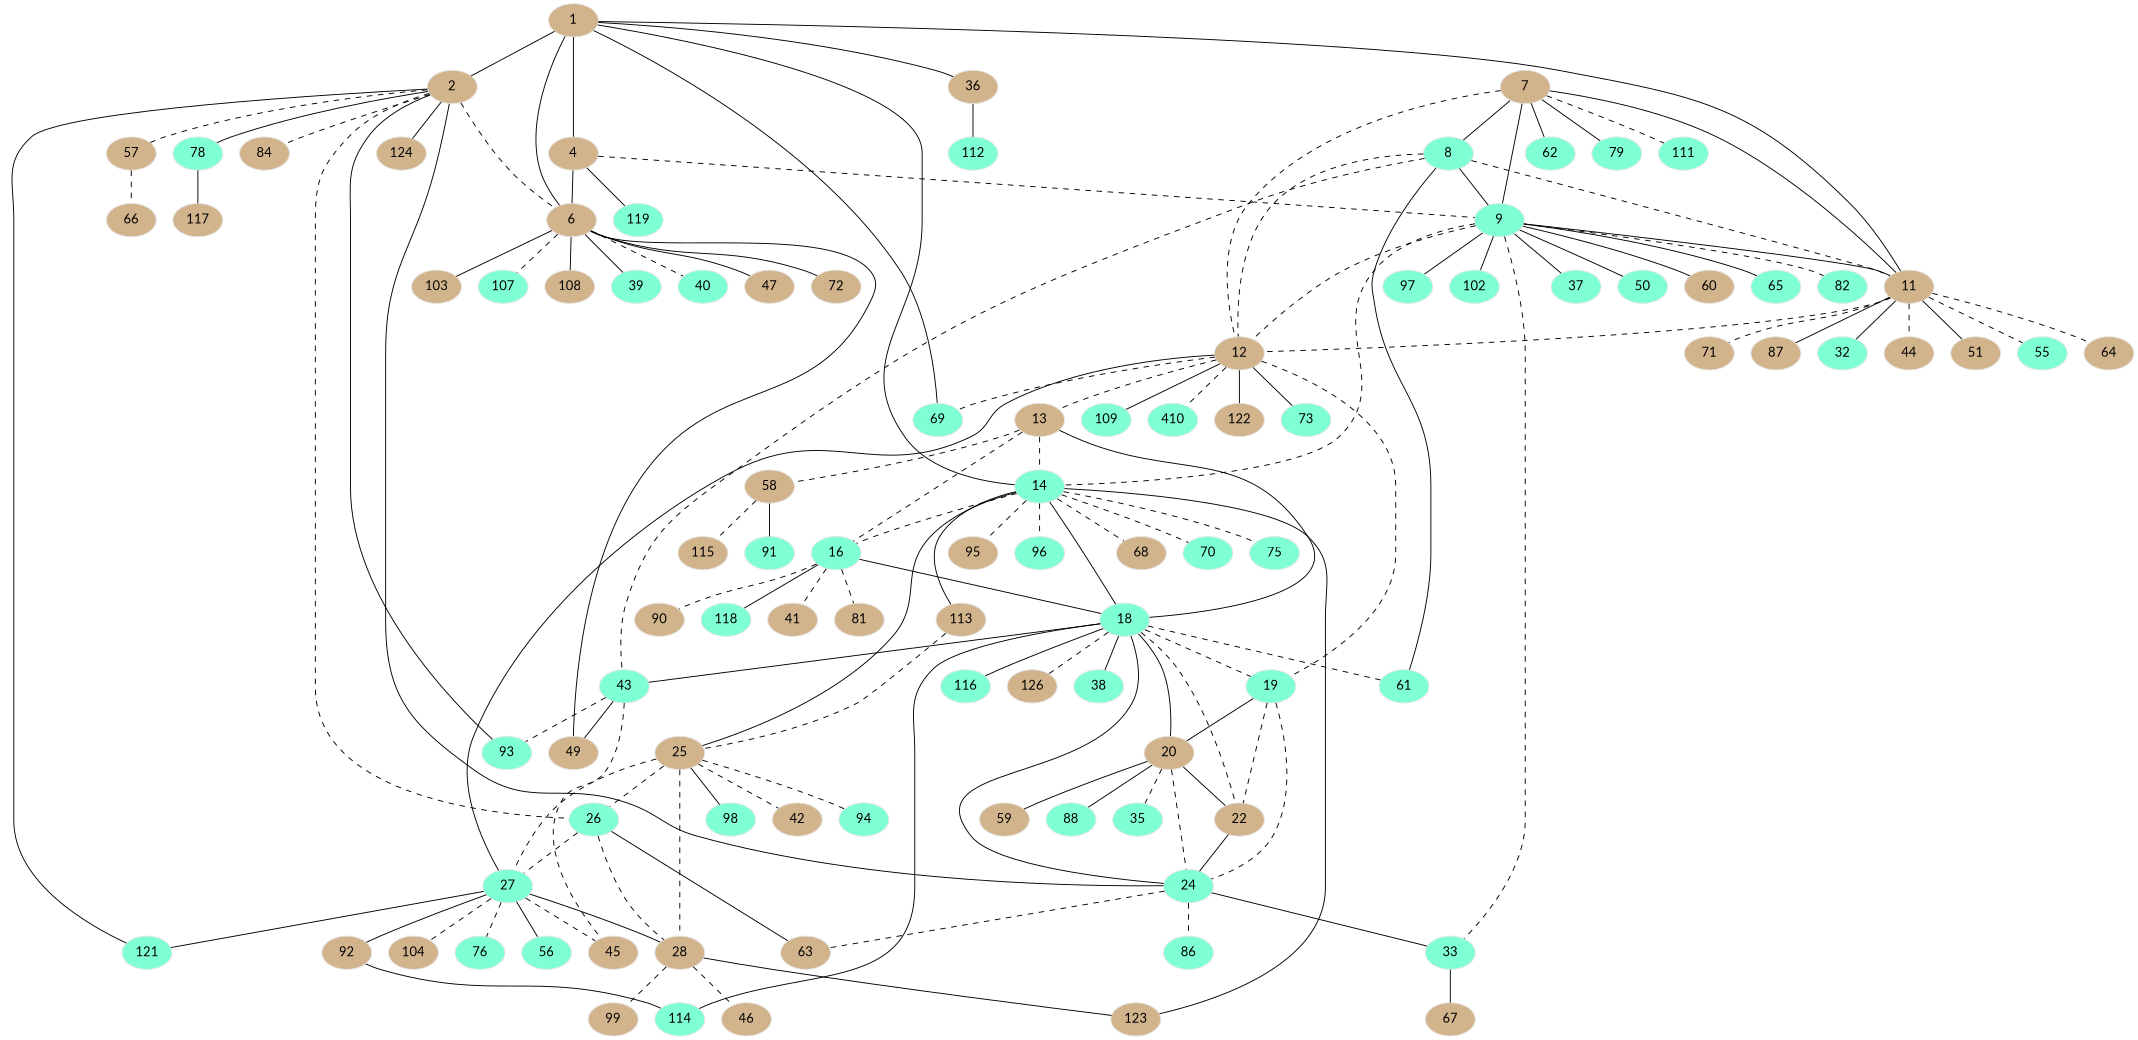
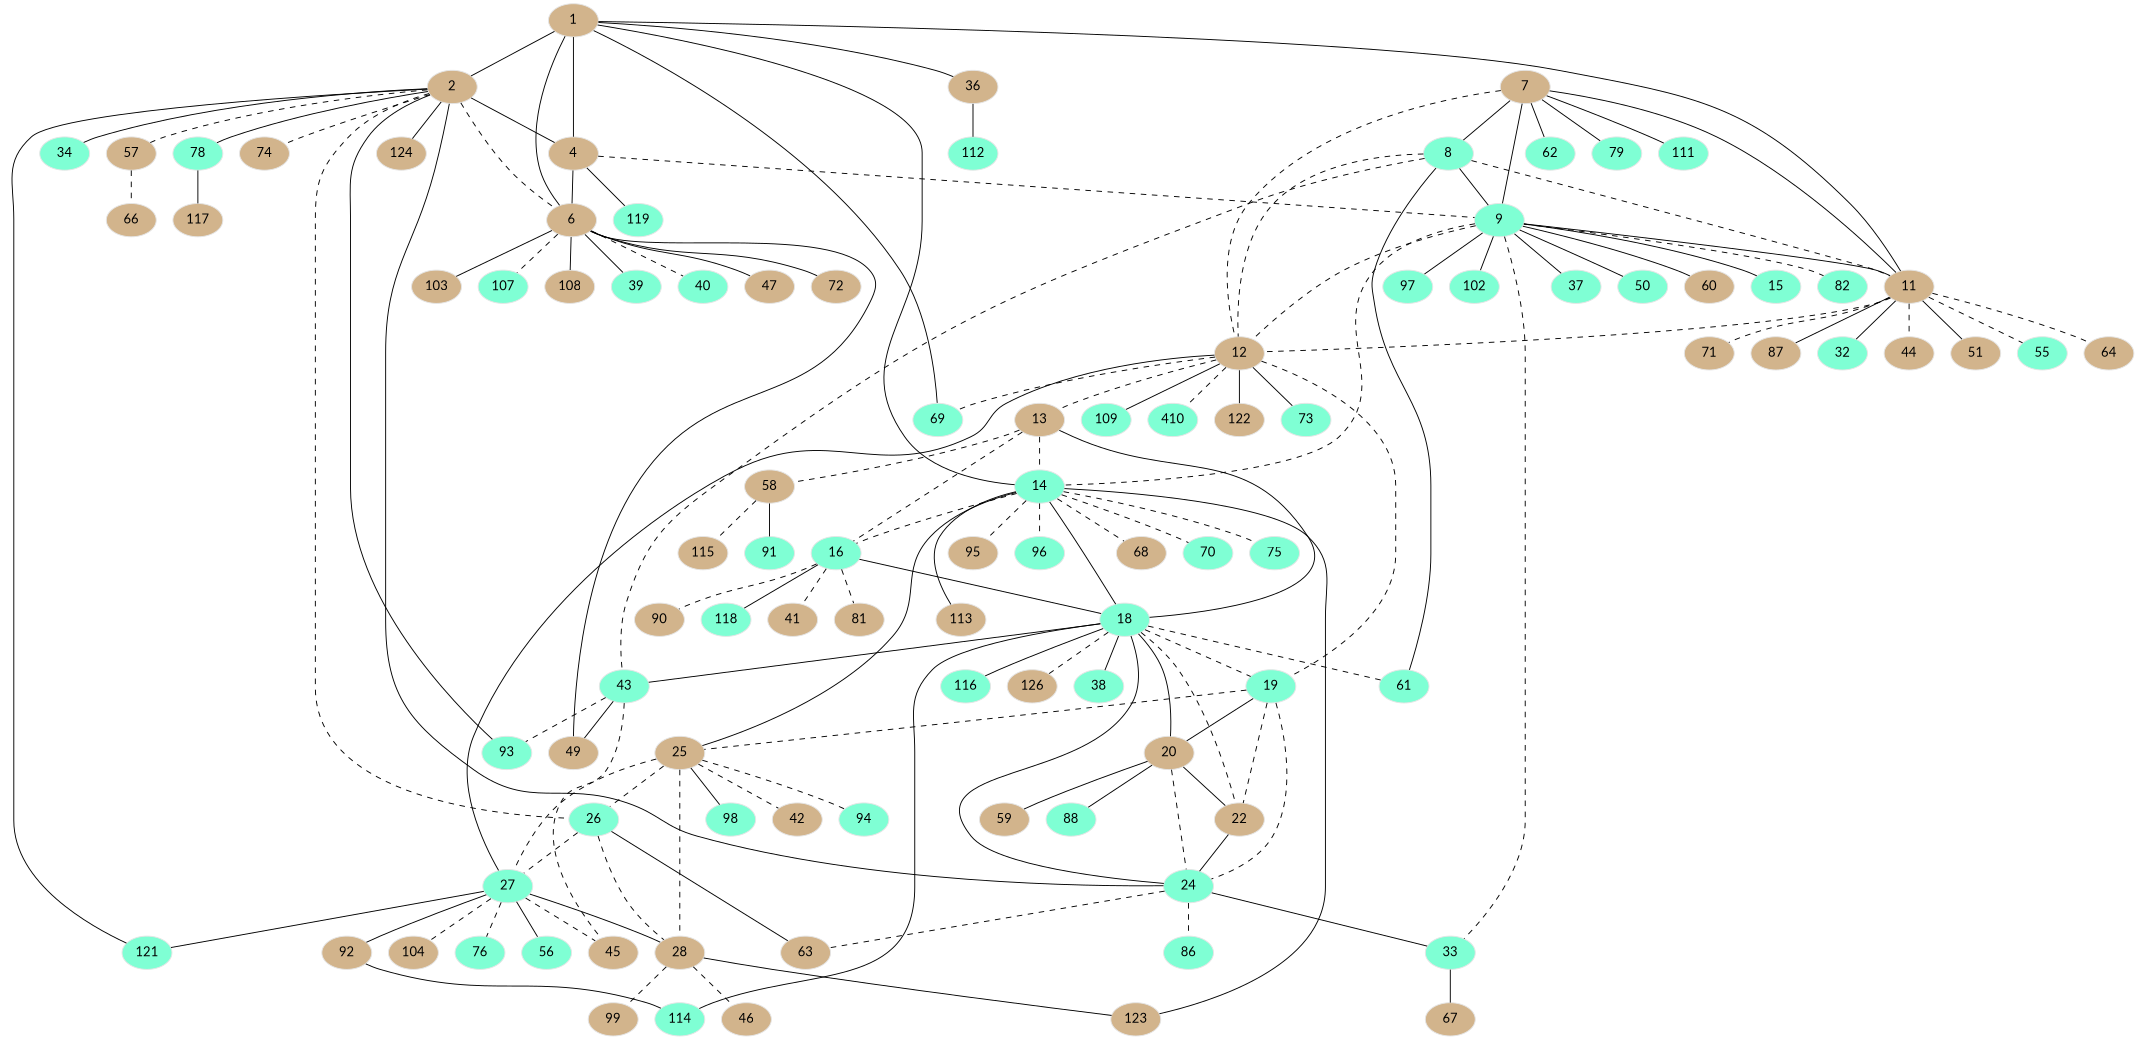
edge "7" -- "111": style dashed -> solid
edge "2" -- "4": added
node "34": added
node "84": label "84" -> "74"
node "65": label "65" -> "15"
edge "113" -- "25": now "19" -- "25"
node "35": removed
